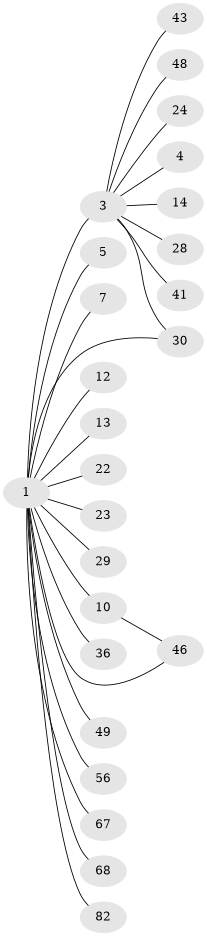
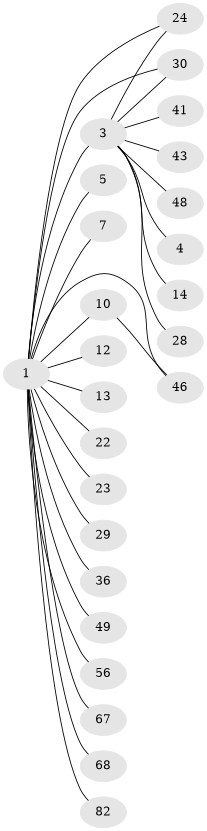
edge "24" -- "1": added
